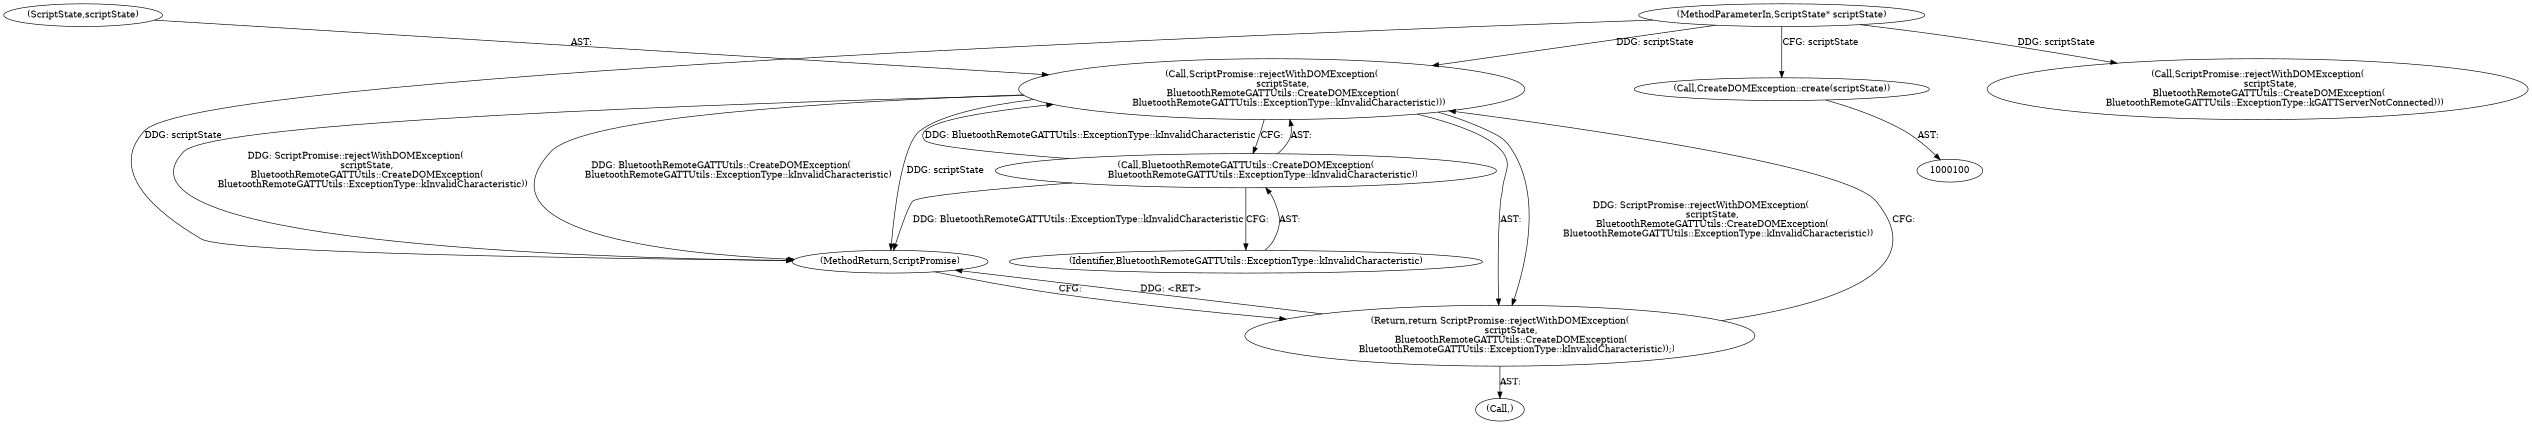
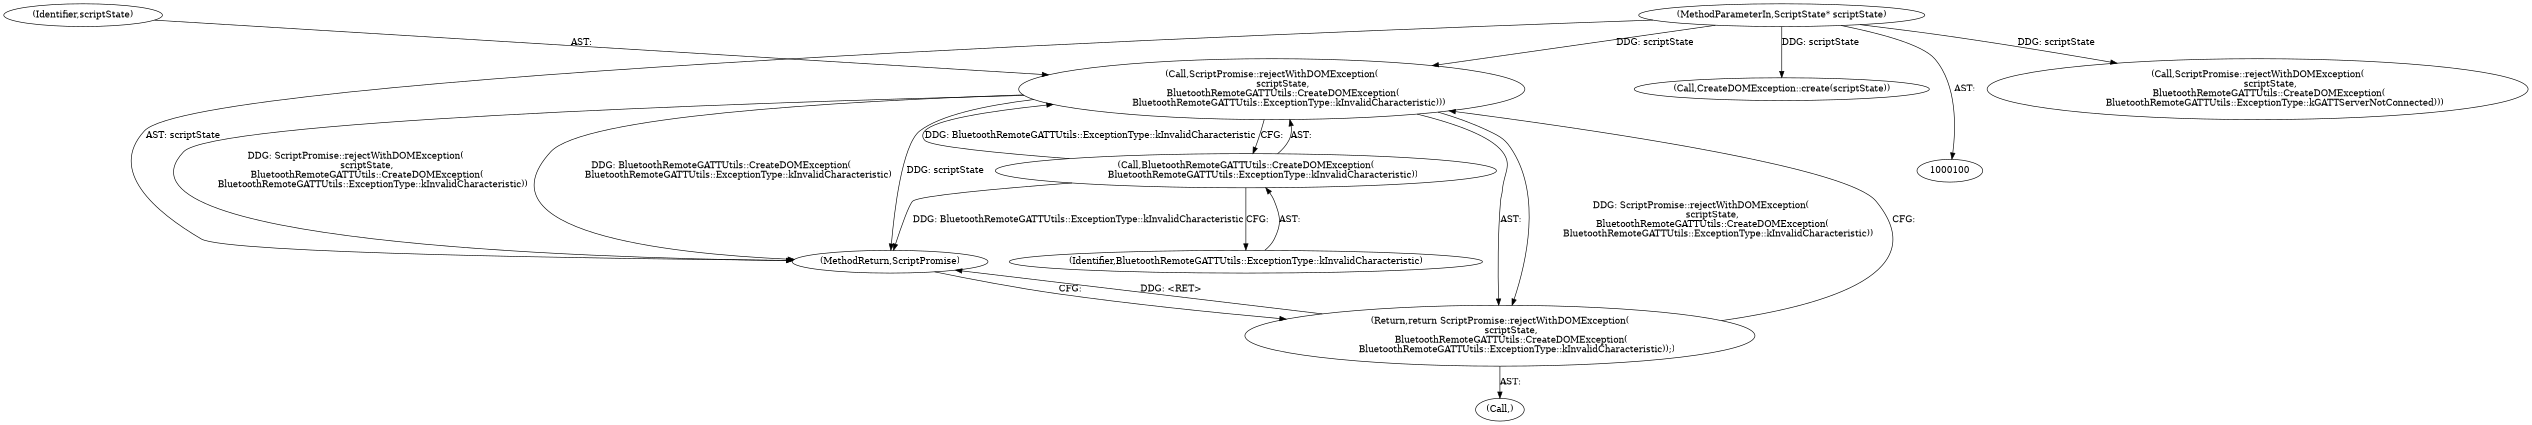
node "(ScriptState,scriptState)": label "(ScriptState,scriptState)" -> "(Identifier,scriptState)"
edge "(MethodParameterIn,ScriptState* scriptState)" -> "(Call,CreateDOMException::create(scriptState))": label "CFG: scriptState" -> "DDG: scriptState"
edge "(Call,CreateDOMException::create(scriptState))" -> "1000100": now "(MethodParameterIn,ScriptState* scriptState)" -> "1000100"
edge "(MethodParameterIn,ScriptState* scriptState)" -> "(MethodReturn,ScriptPromise)": label "DDG: scriptState" -> "AST: scriptState"
